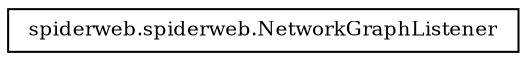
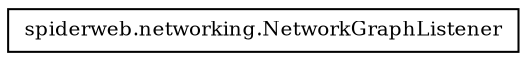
node "spiderweb.spiderweb.NetworkGraphListener": label "spiderweb.spiderweb.NetworkGraphListener" -> "spiderweb.networking.NetworkGraphListener"
